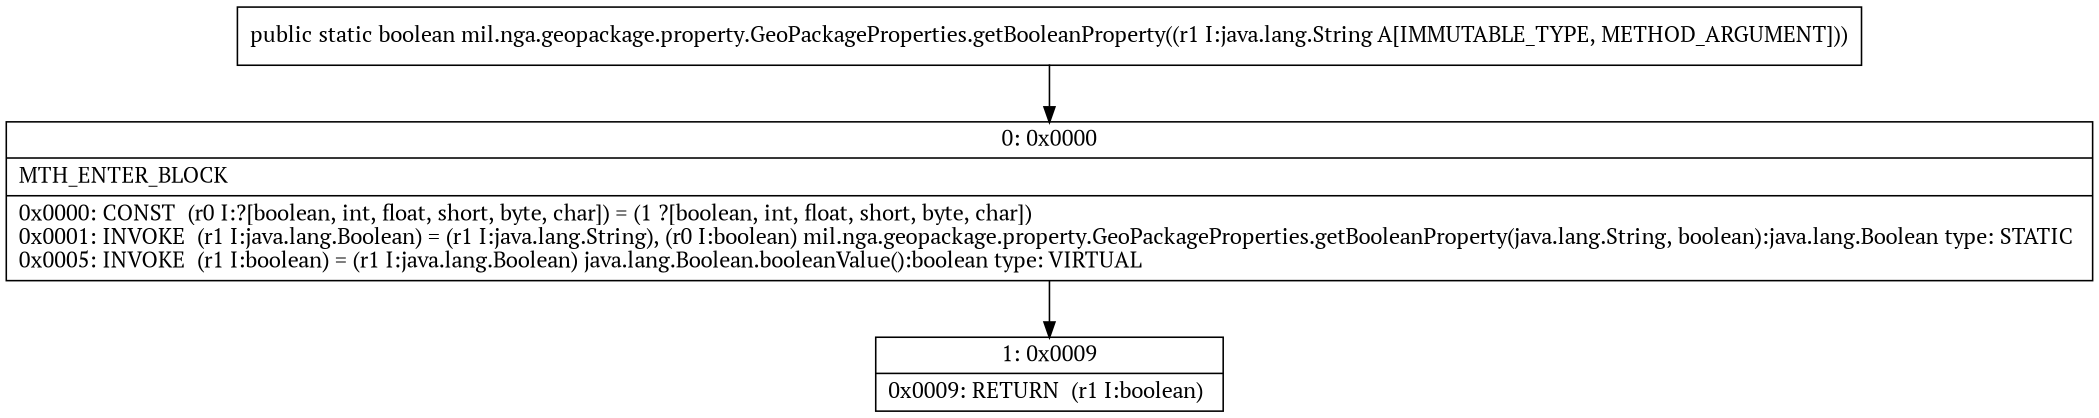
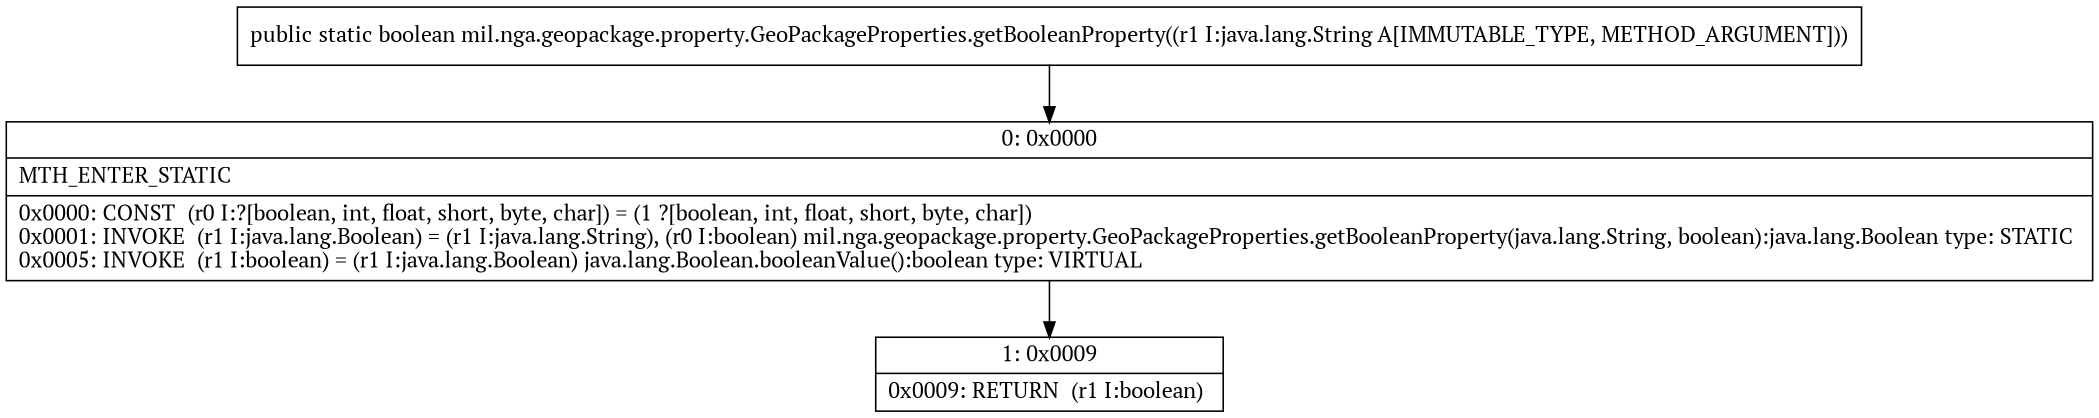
node "0: 0x0000": text "MTH_ENTER_BLOCK" -> "MTH_ENTER_STATIC"
